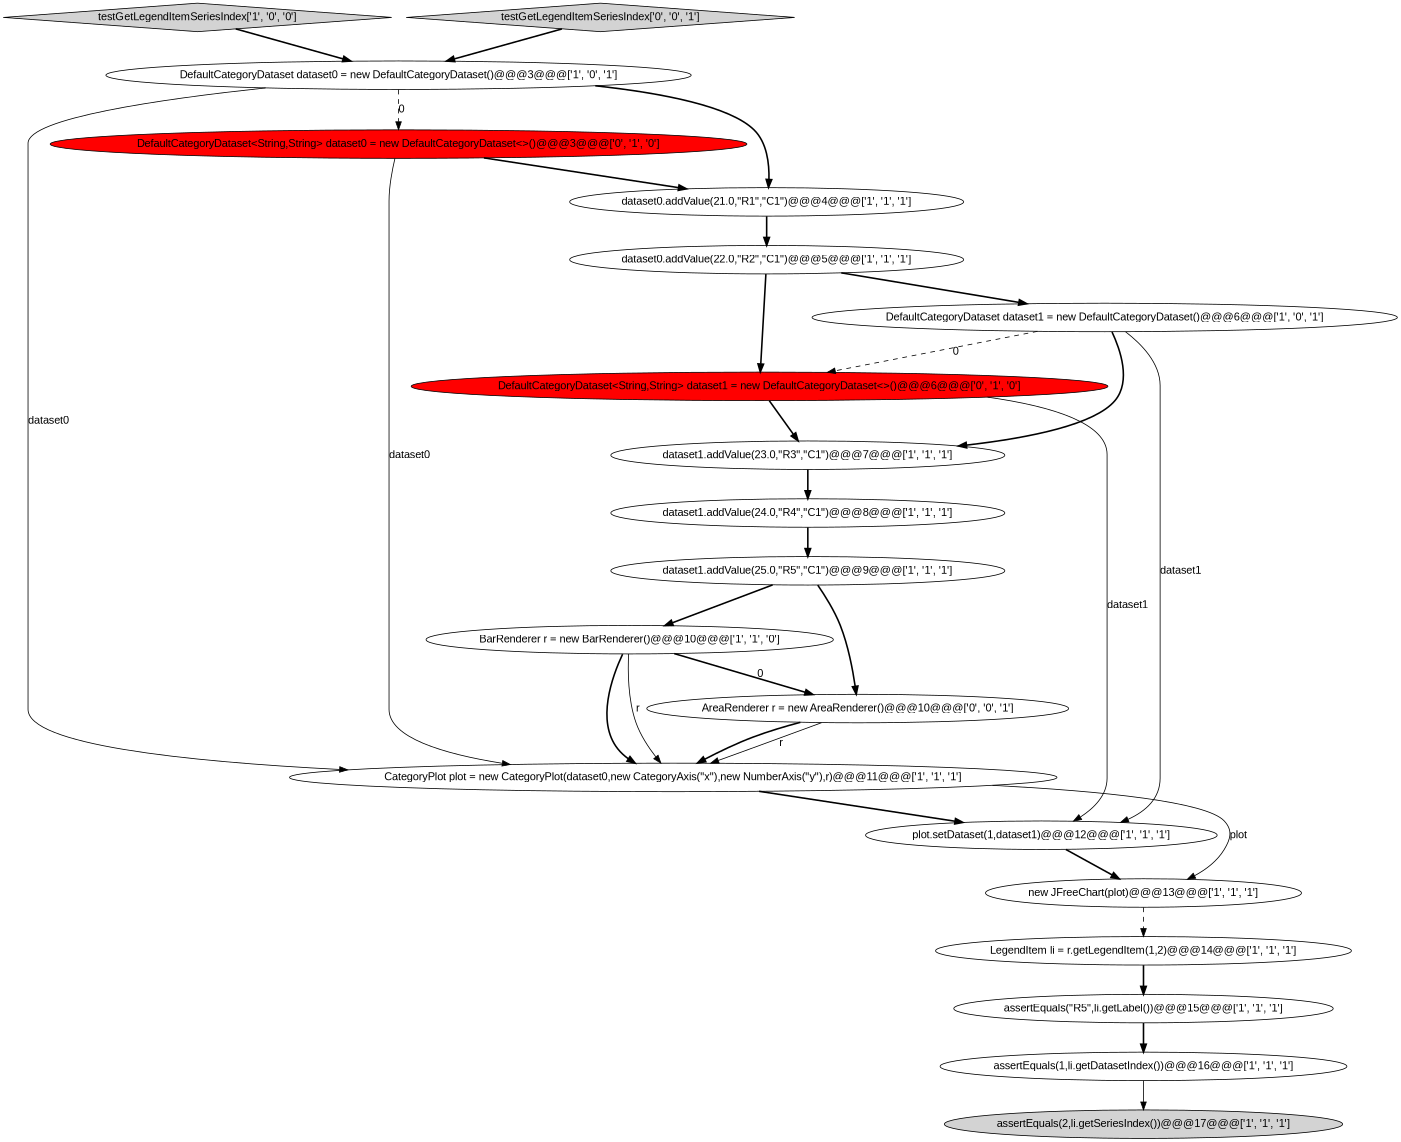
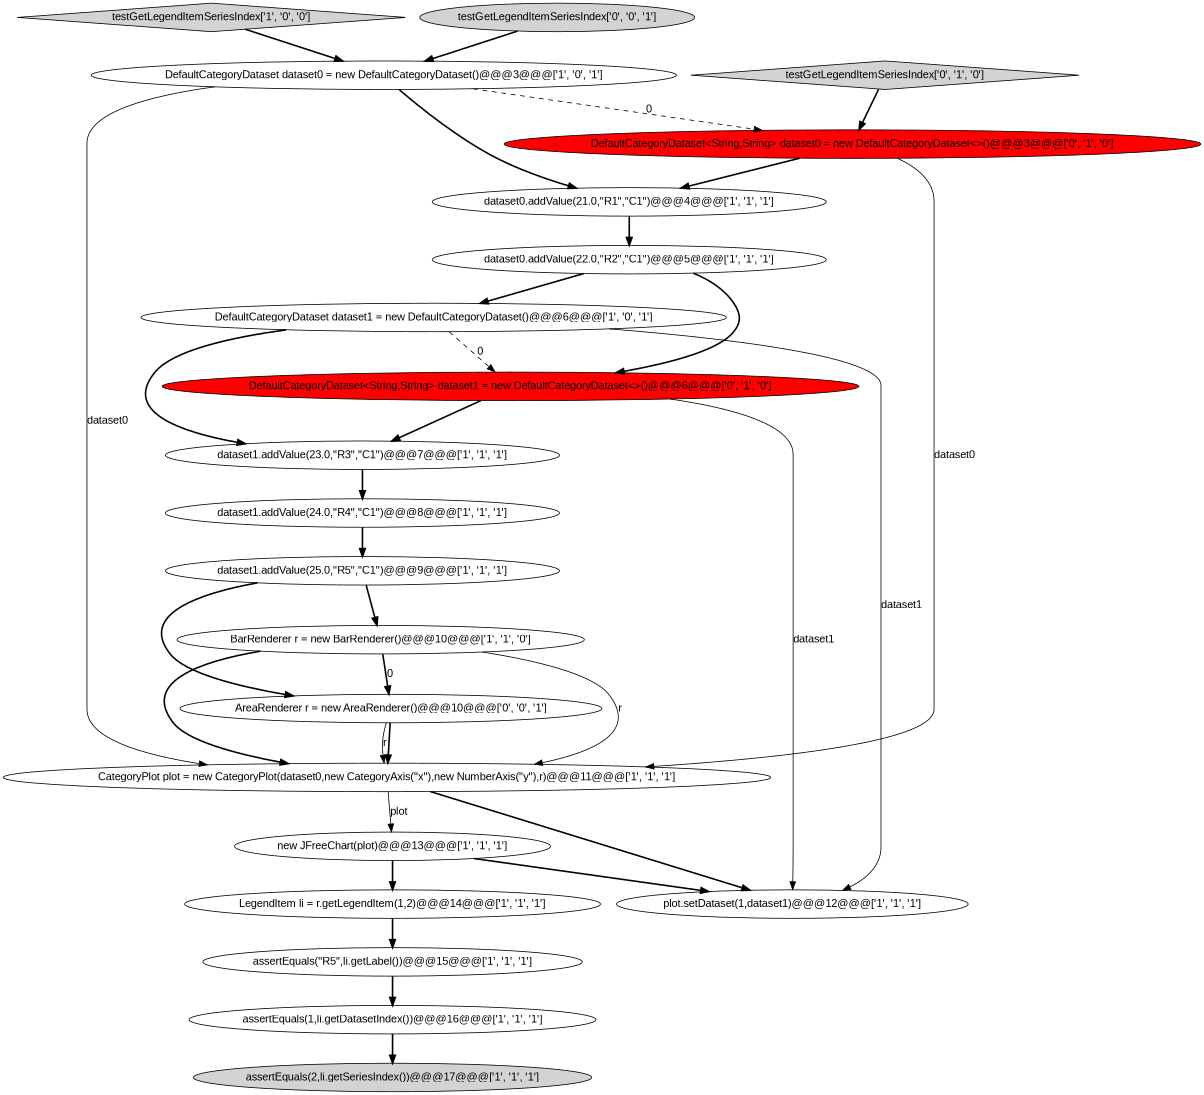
node "testGetLegendItemSeriesIndex['0', '0', '1']": shape diamond -> ellipse
node "testGetLegendItemSeriesIndex['0', '1', '0']": added
edge "plot.setDataset(1,dataset1)@@@12@@@['1', '1', '1']" -> "new JFreeChart(plot)@@@13@@@['1', '1', '1']": reversed
edge "new JFreeChart(plot)@@@13@@@['1', '1', '1']" -> "LegendItem li = r.getLegendItem(1,2)@@@14@@@['1', '1', '1']": style dashed -> bold
edge "assertEquals(1,li.getDatasetIndex())@@@16@@@['1', '1', '1']" -> "assertEquals(2,li.getSeriesIndex())@@@17@@@['1', '1', '1']": style solid -> bold
